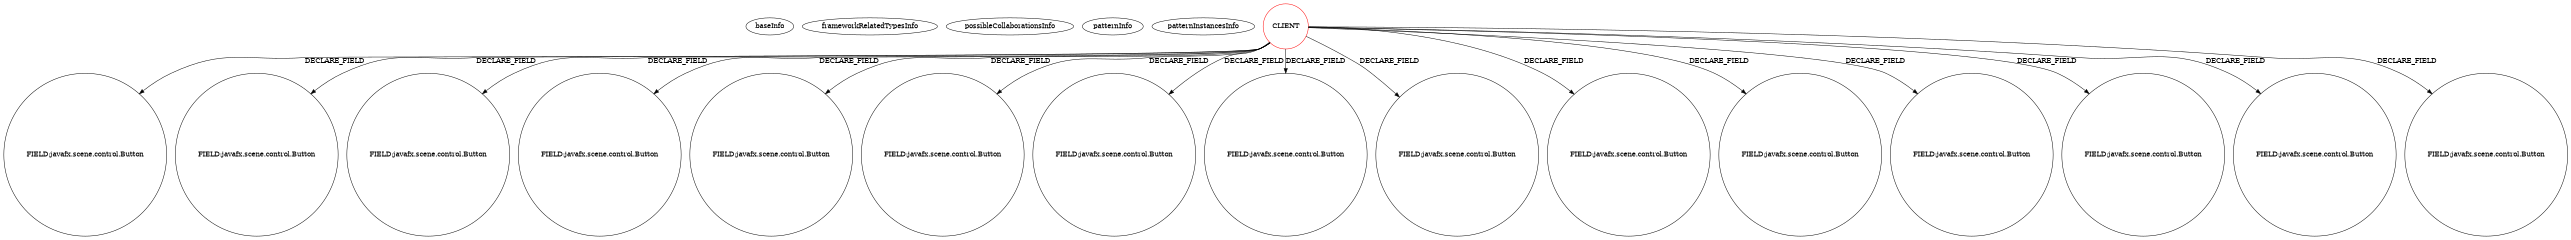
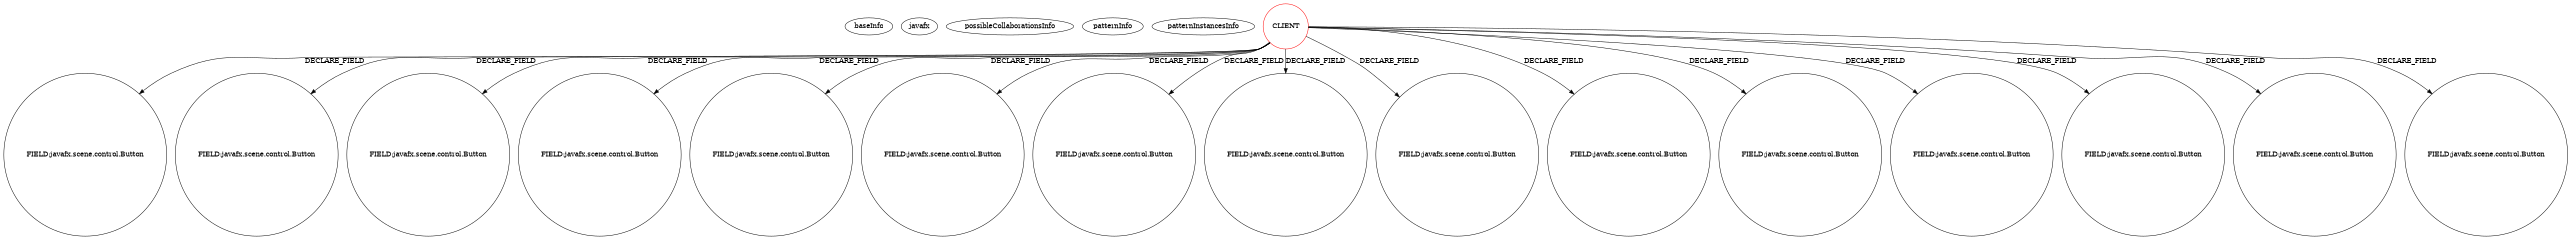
node "frameworkRelatedTypesInfo": label "frameworkRelatedTypesInfo" -> "javafx"
